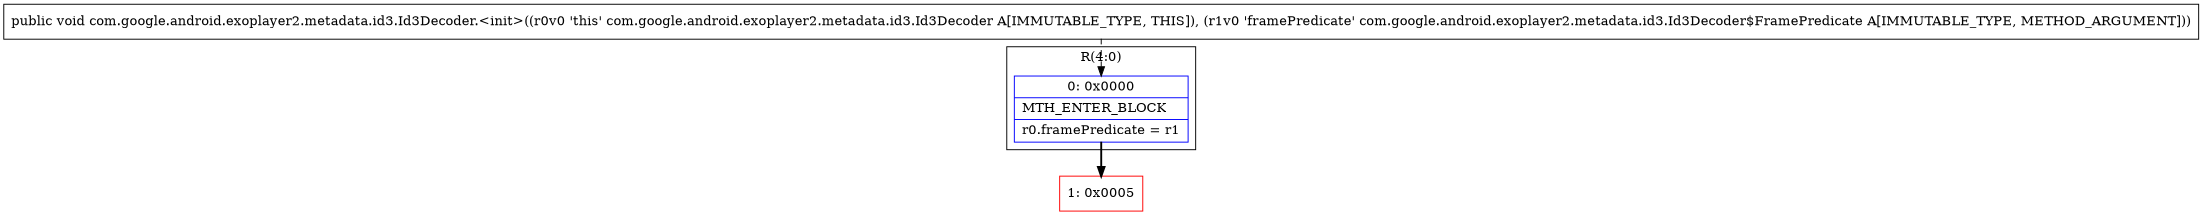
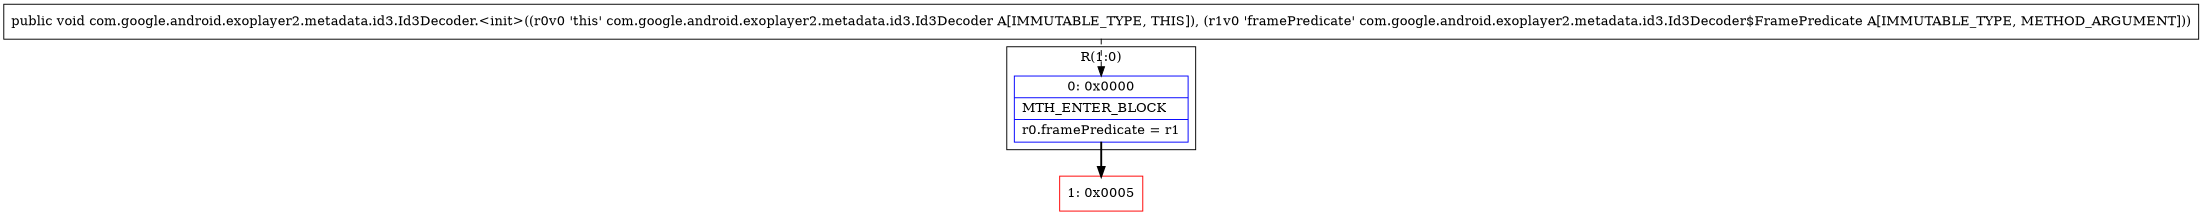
cluster "R(4:0)": label "R(4:0)" -> "R(1:0)"
